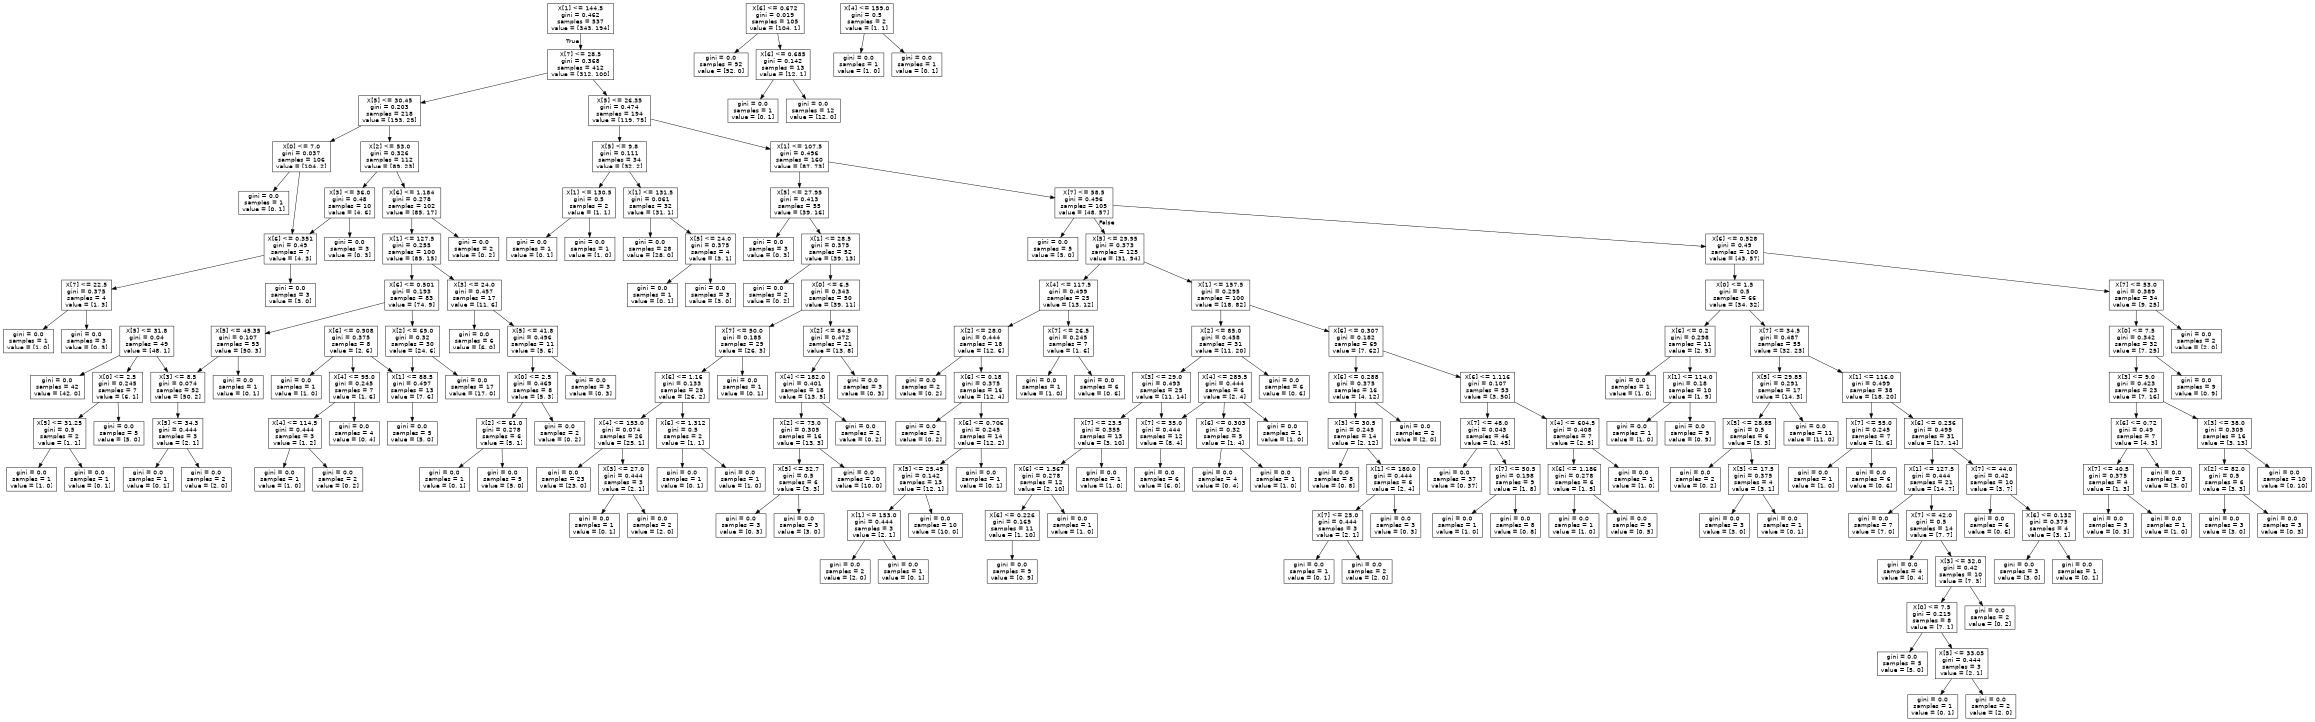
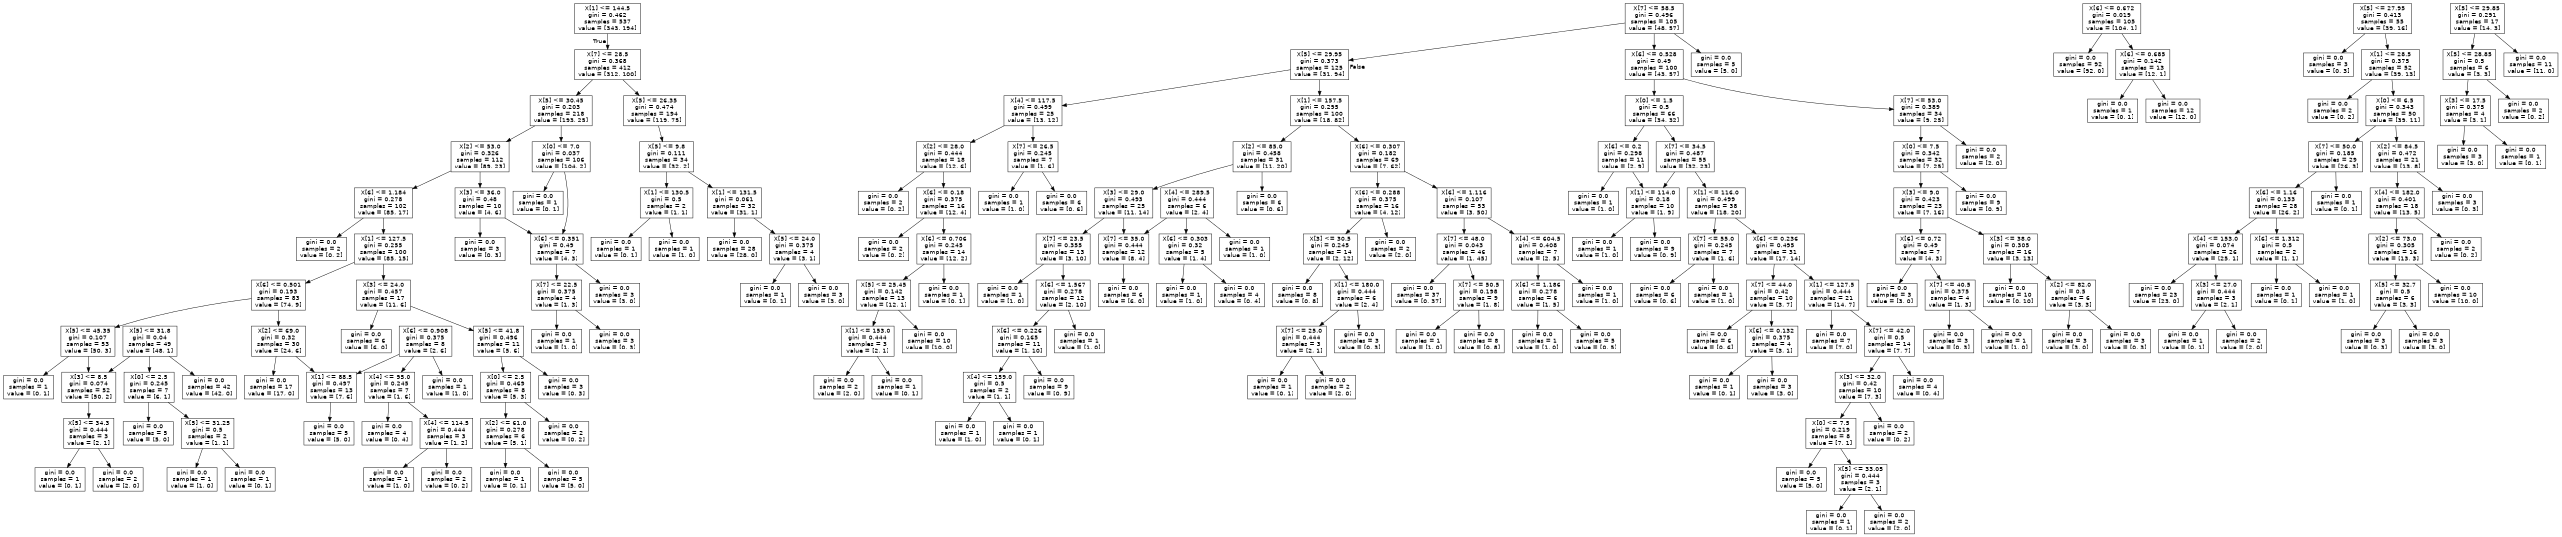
node "X[1] <= 107.5 gini = 0.496 samples = 160 value = [87, 73]": removed
edge "X[6] <= 0.226 gini = 0.165 samples = 11 value = [1, 10]" -> "X[4] <= 159.0 gini = 0.5 samples = 2 value = [1, 1]": added
edge "X[7] <= 34.5 gini = 0.487 samples = 55 value = [32, 23]" -> "X[5] <= 29.85 gini = 0.291 samples = 17 value = [14, 3]": now "X[7] <= 34.5 gini = 0.487 samples = 55 value = [32, 23]" -> "X[1] <= 114.0 gini = 0.18 samples = 10 value = [1, 9]"
